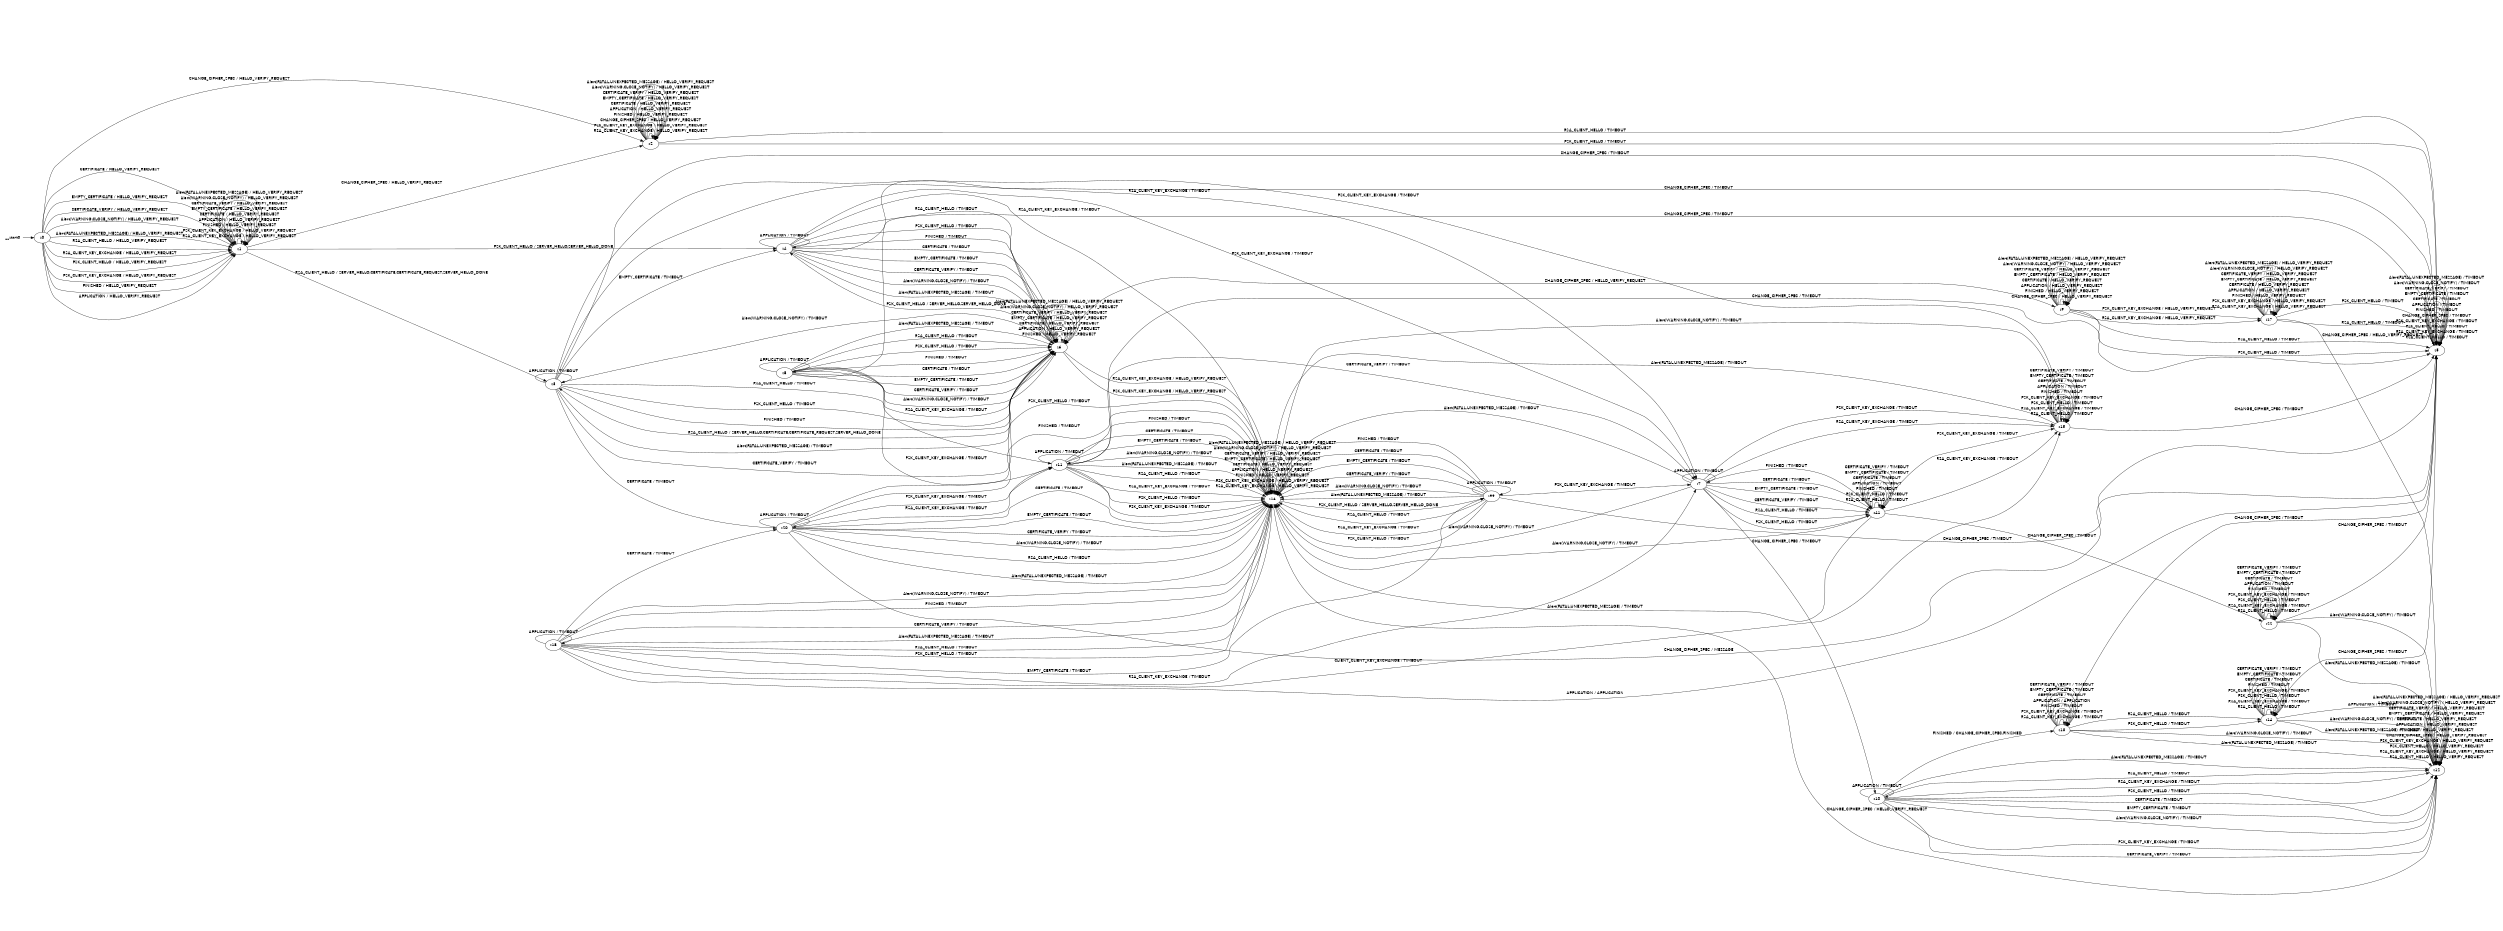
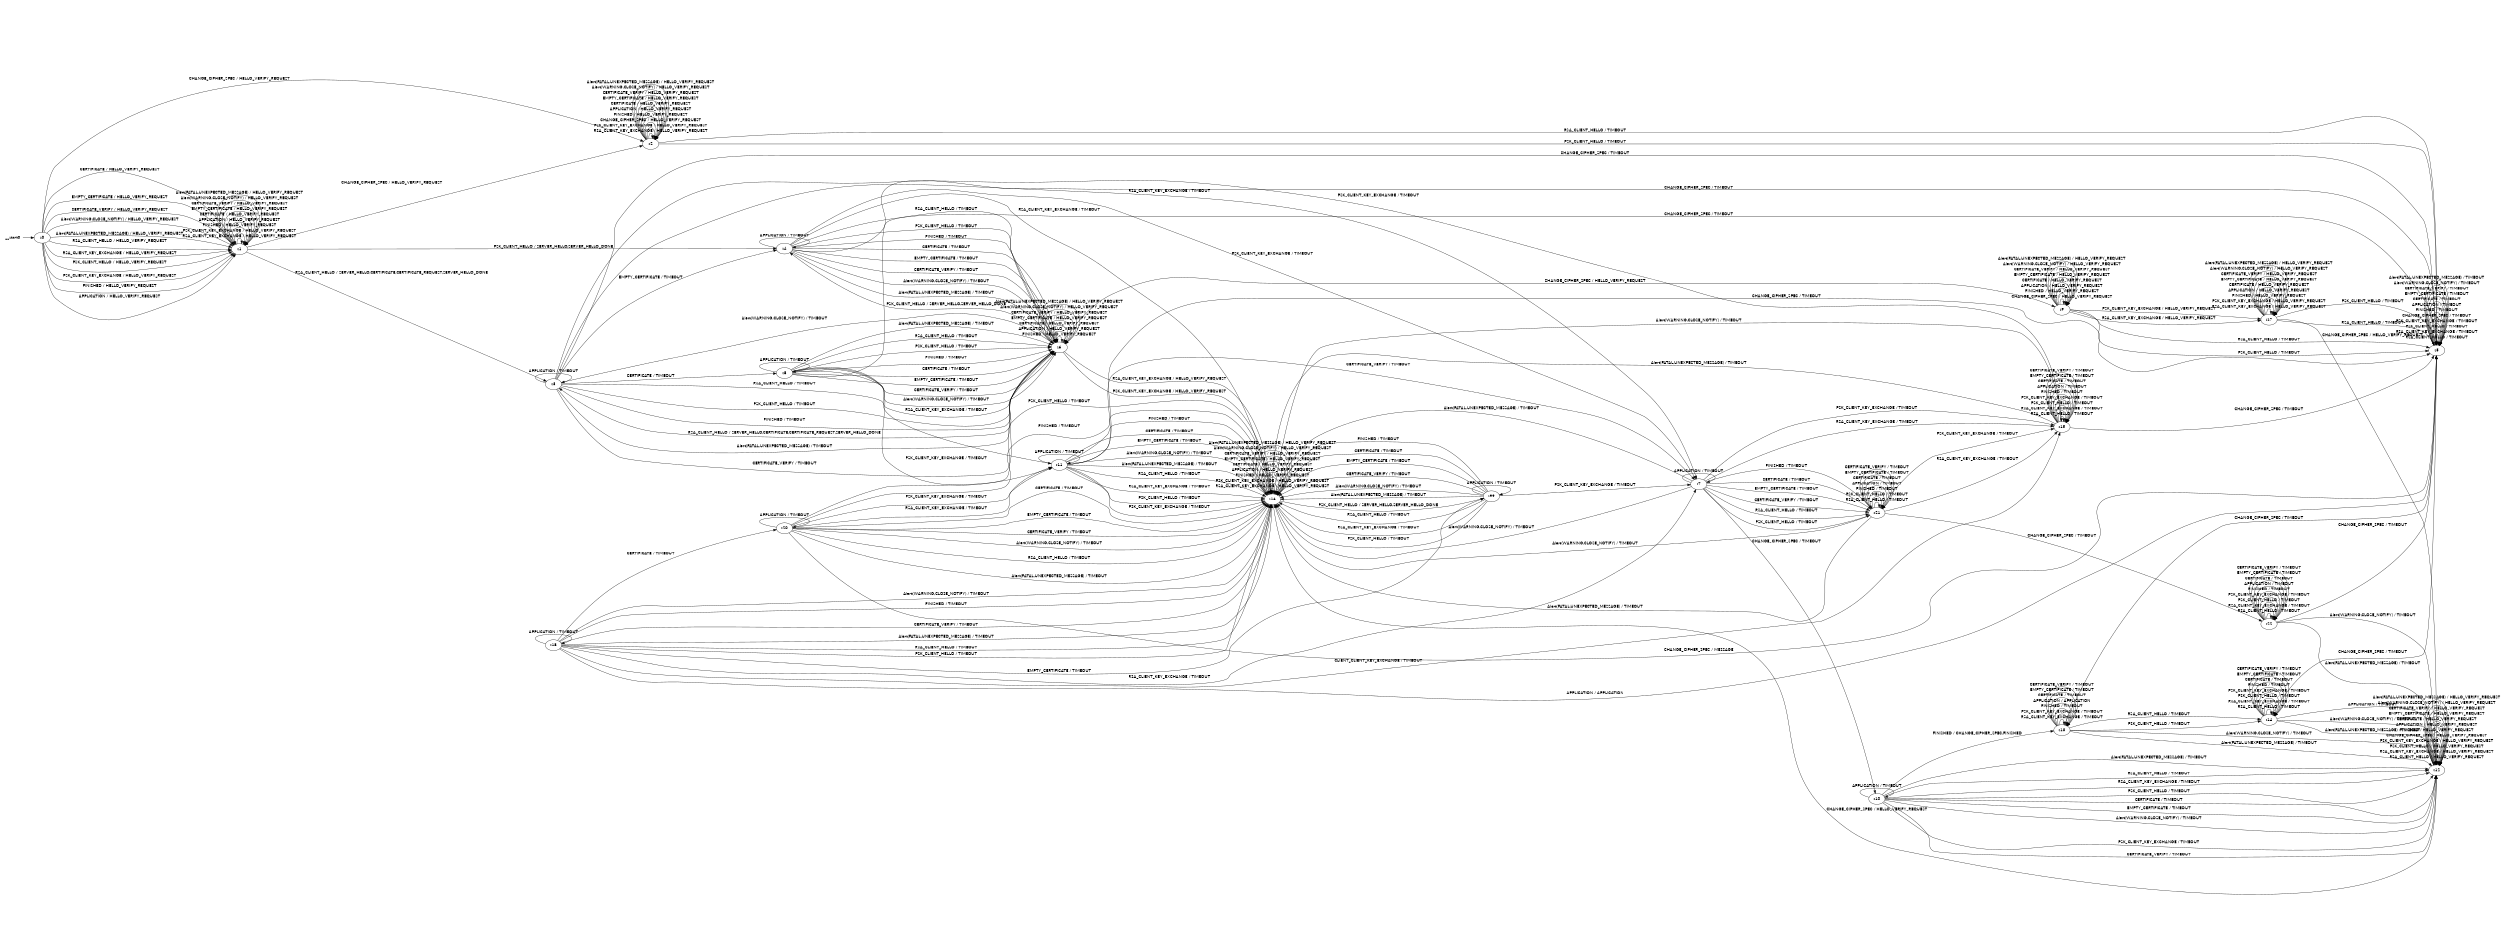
edge "s3" -> "s20": now "s3" -> "s8"
node "s41": label "s41" -> "s21"
edge "s99" -> "s5": removed, label "CHANGE_CIPHER_SPEC / TIMEOUT"
